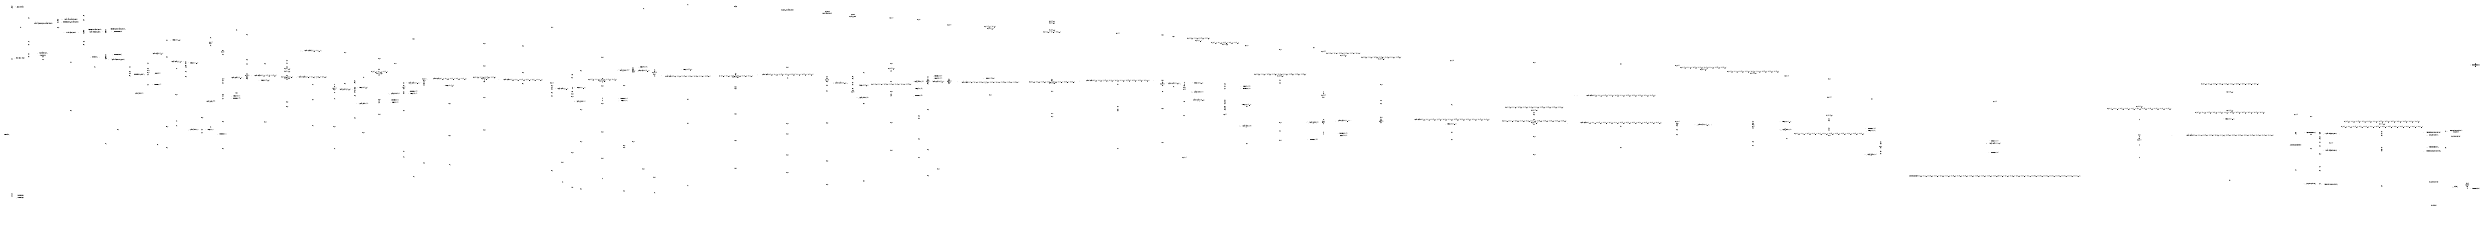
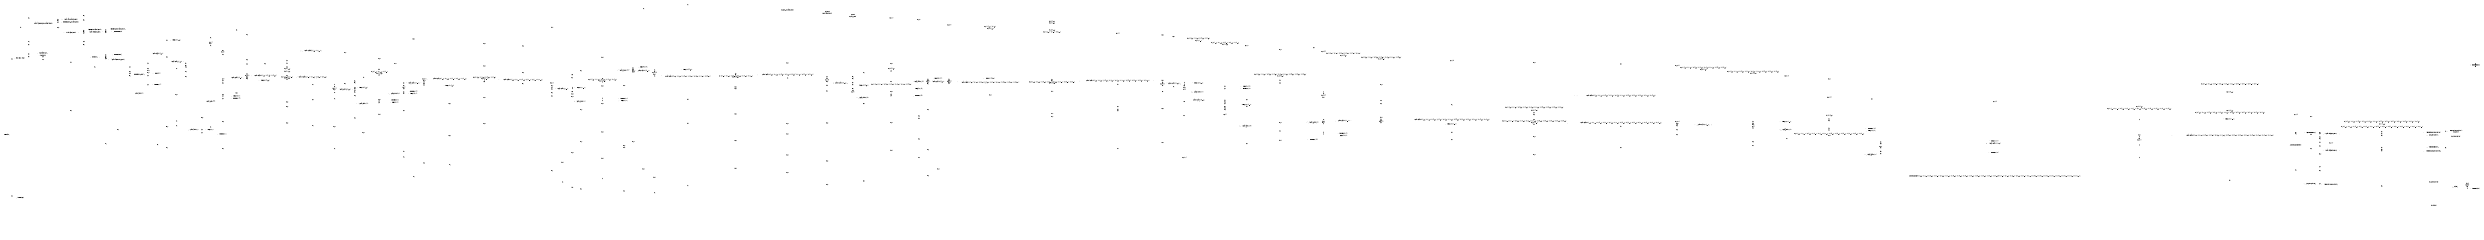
node "(PARAM,String[] args)": removed
node "(LITERAL,0,(n % 7) == 0)": removed
edge "(<operator>.modulo,n % 444)" -> "(<operator>.modulo,n % 474)": now "(<operator>.modulo,n % 444)" -> "(LITERAL,447,n % 447)"
edge "(IDENTIFIER,n,int n = nextInt())" -> "(LITERAL,4,n % 4)": now "(<operator>.modulo,n % 4)" -> "(LITERAL,4,n % 4)"
node "(IDENTIFIER,n,n % 474)": removed
edge "(<operator>.equals,(n % 477) == 0)" -> "(<operator>.modulo,n % 747)": now "(<operator>.modulo,n % 477)" -> "(<operator>.modulo,n % 747)"
edge "(<operator>.modulo,n % 7)" -> "(<operator>.modulo,n % 47)": now "(IDENTIFIER,n,n % 7)" -> "(<operator>.modulo,n % 47)"
edge "(<operator>.modulo,n % 447)" -> "(<operator>.modulo,n % 44)": reversed
node "(MODIFIER,PUBLIC)": removed
